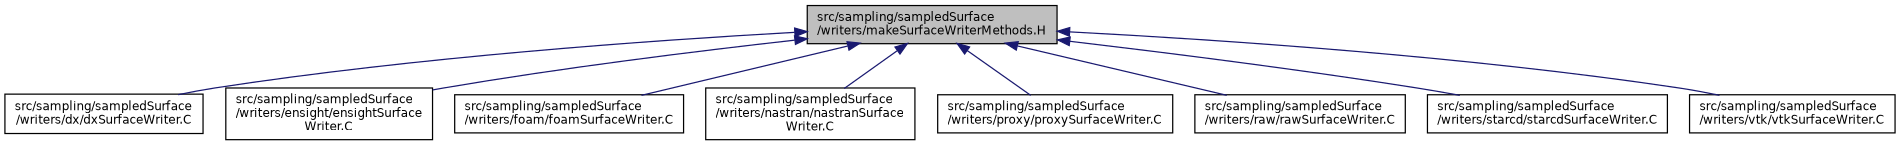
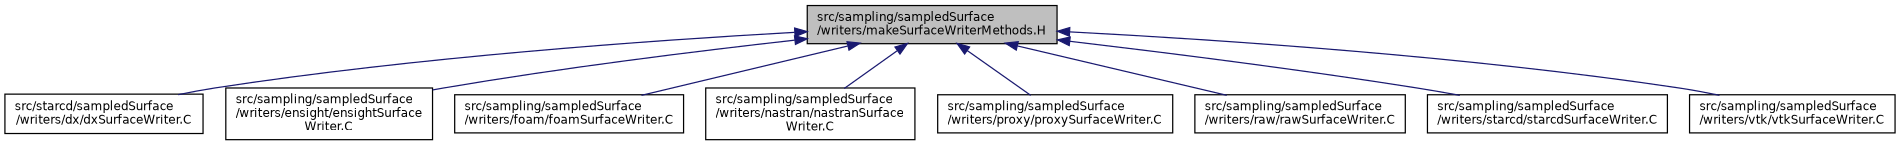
node "src/sampling/sampledSurface /writers/dx/dxSurfaceWriter.C": label "src/sampling/sampledSurface /writers/dx/dxSurfaceWriter.C" -> "src/starcd/sampledSurface /writers/dx/dxSurfaceWriter.C"
